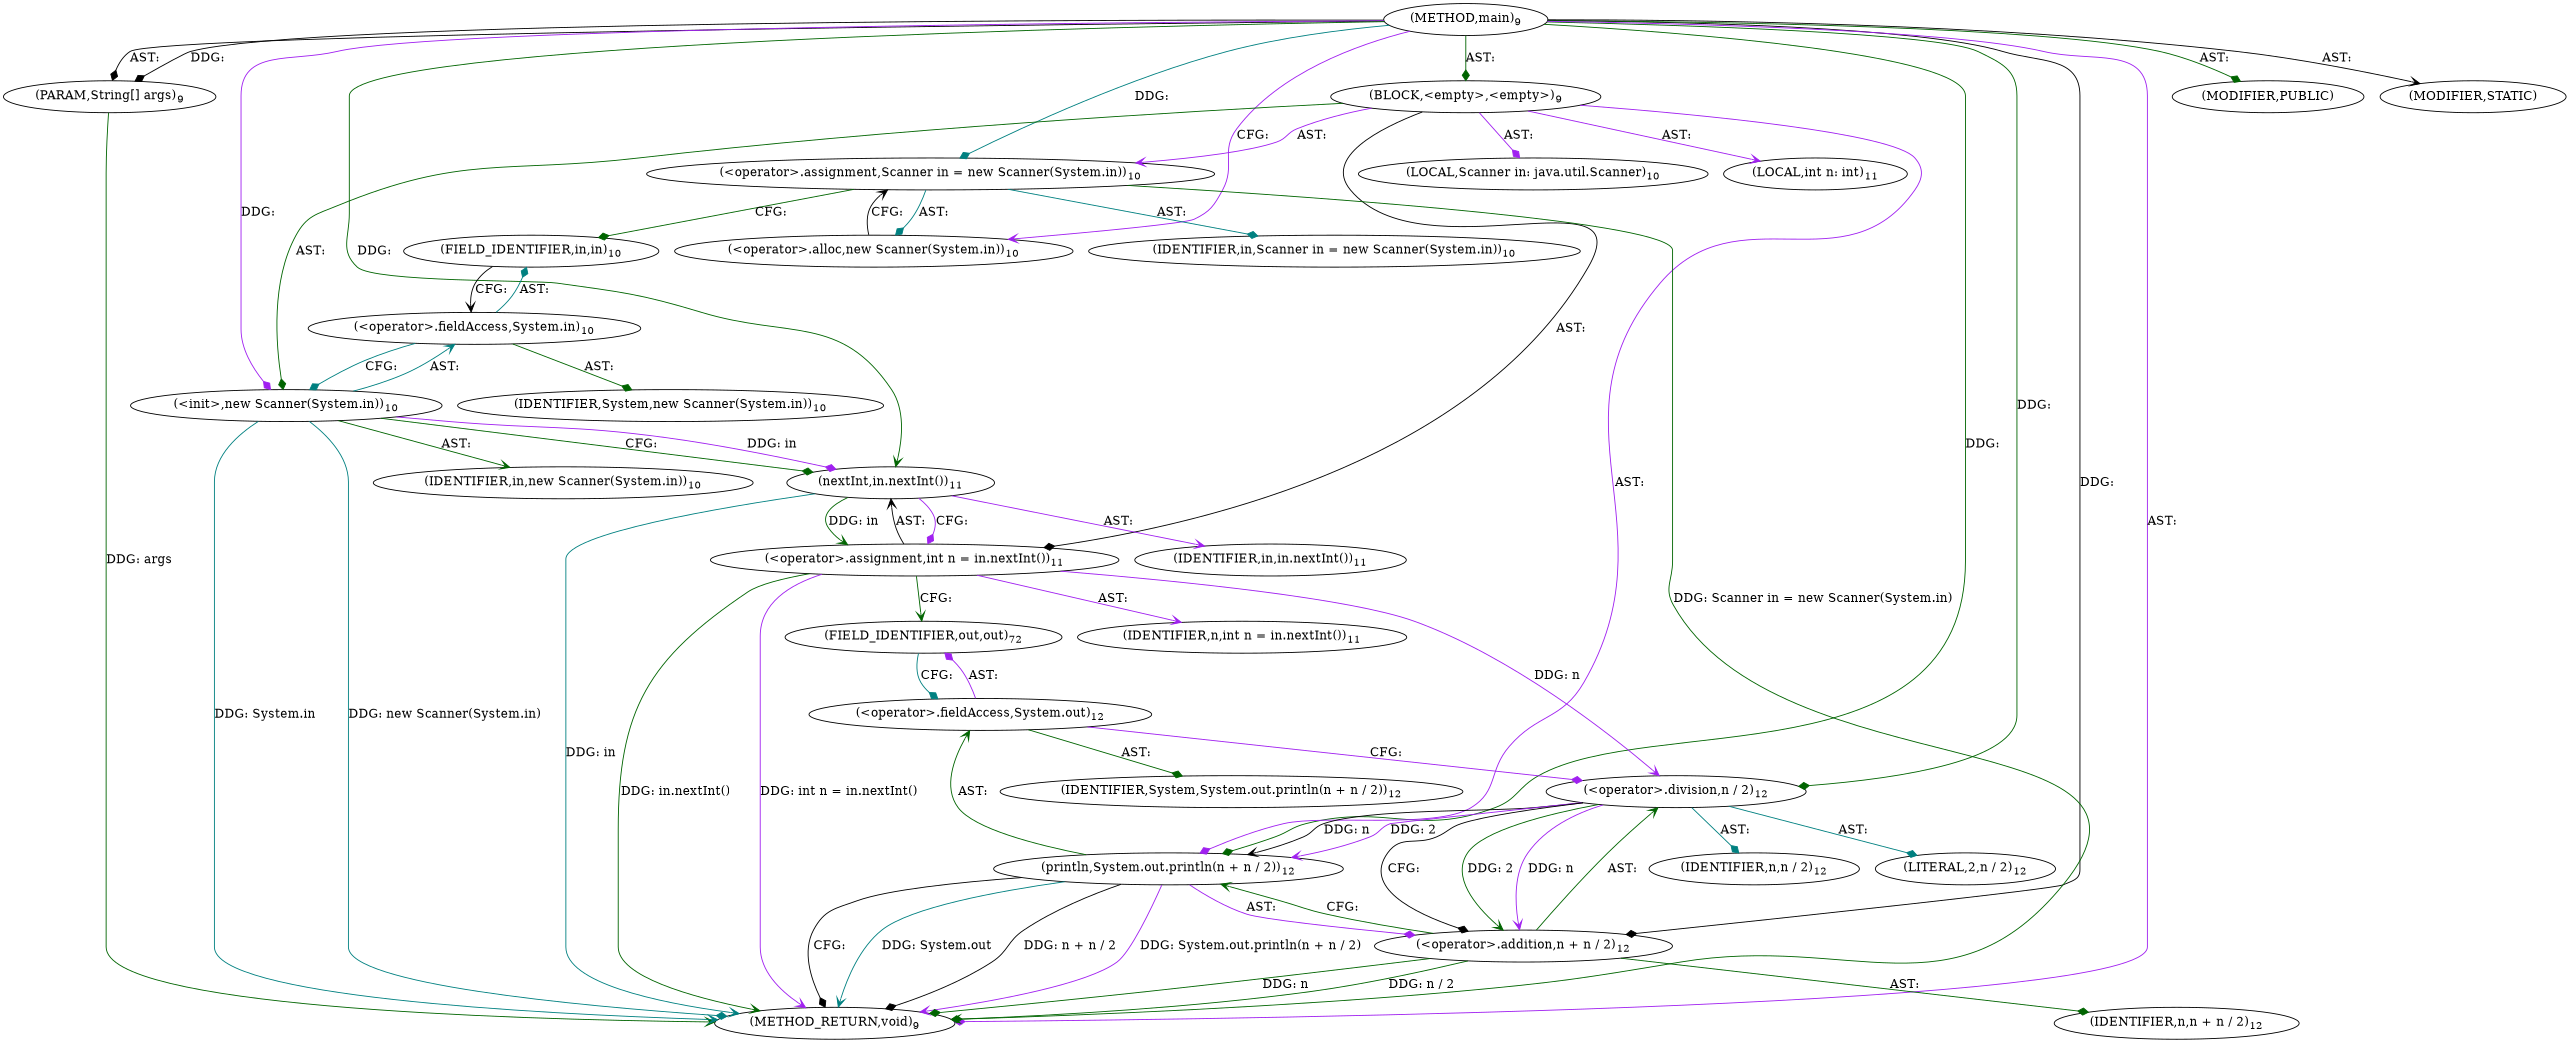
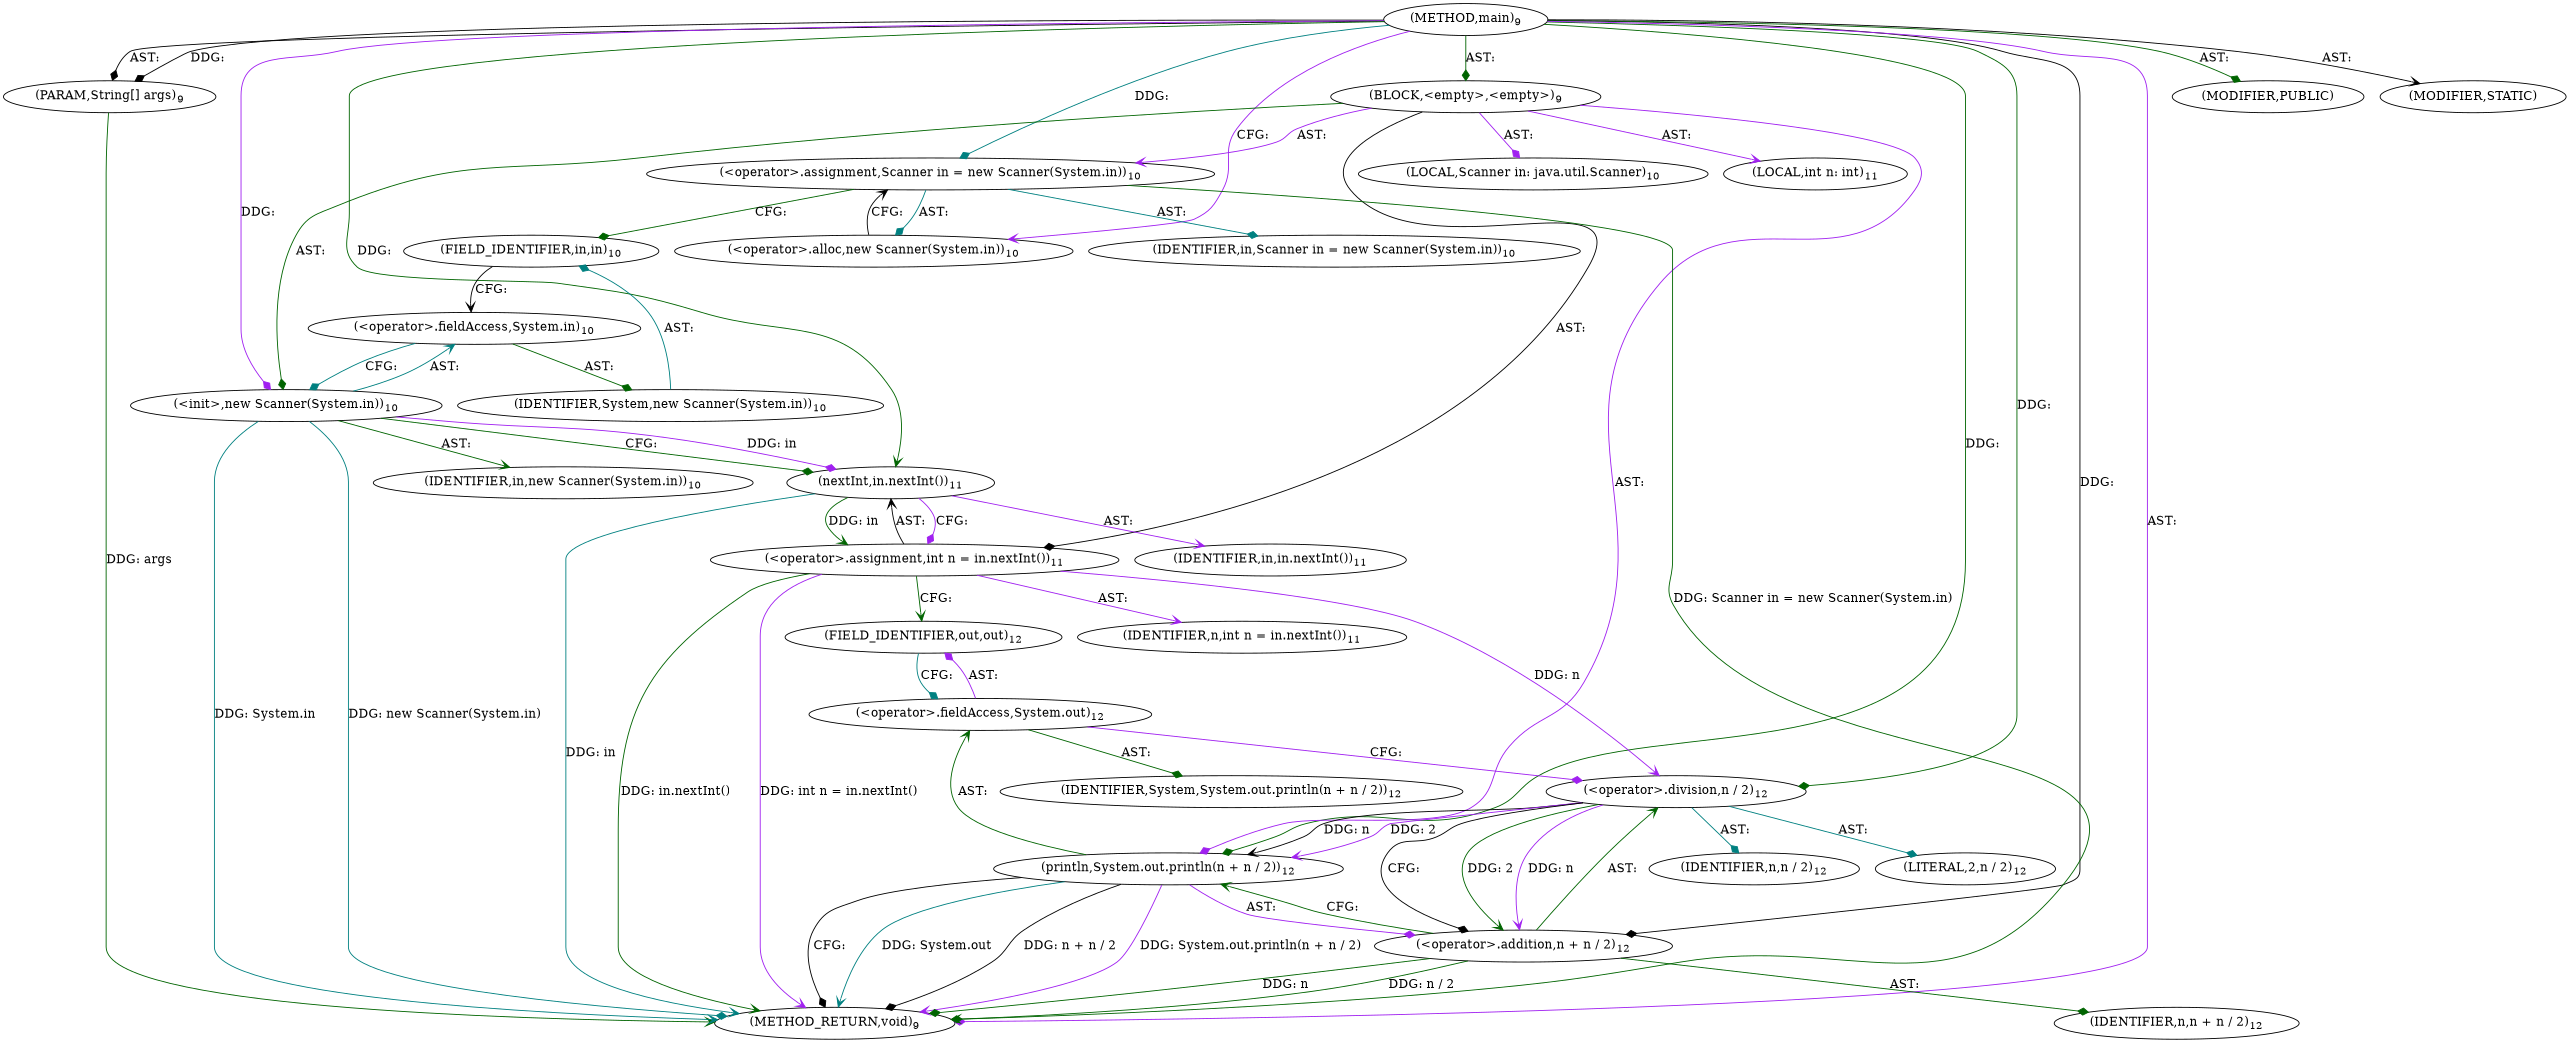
edge "(<operator>.fieldAccess,System.in)" -> "(FIELD_IDENTIFIER,in,in)": now "(IDENTIFIER,System,new Scanner(System.in))" -> "(FIELD_IDENTIFIER,in,in)"
node "(FIELD_IDENTIFIER,out,out)": text "72" -> "12"
